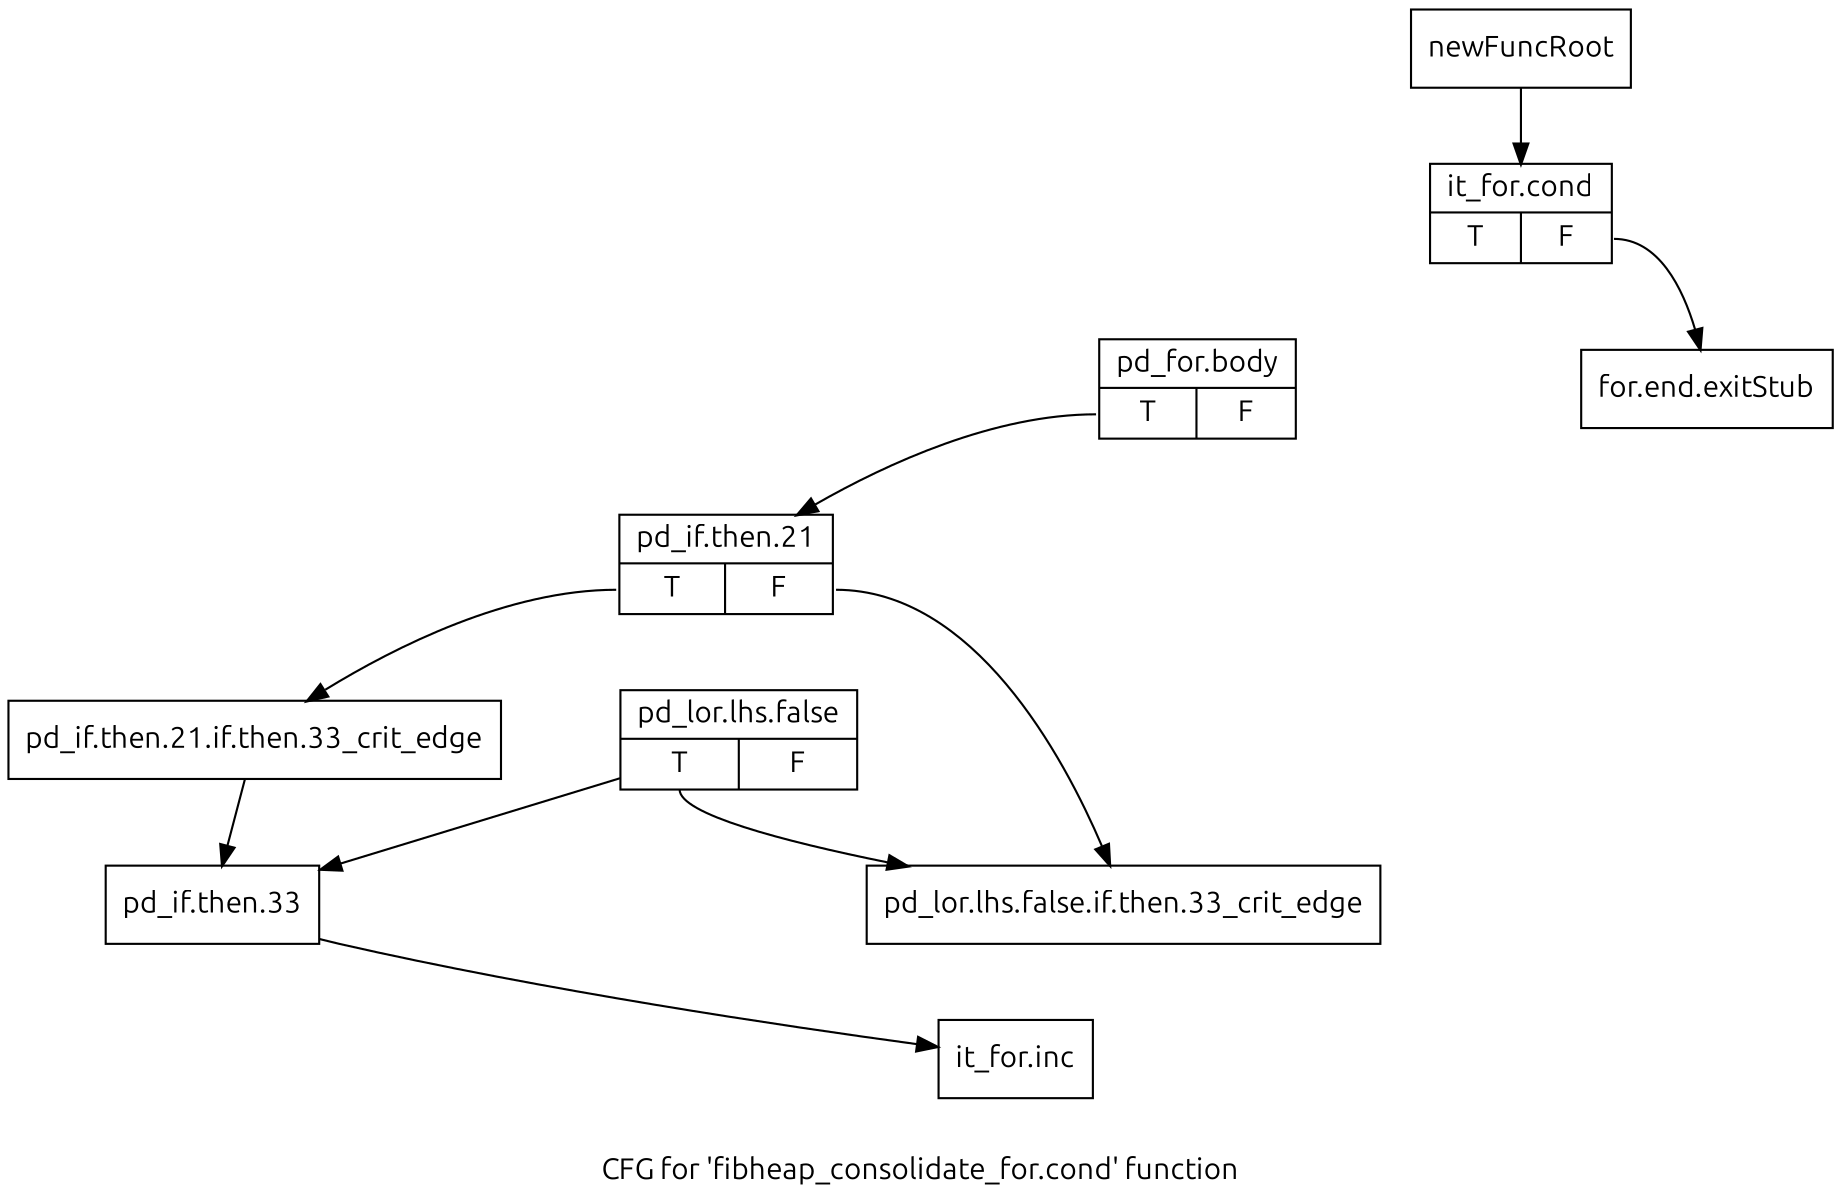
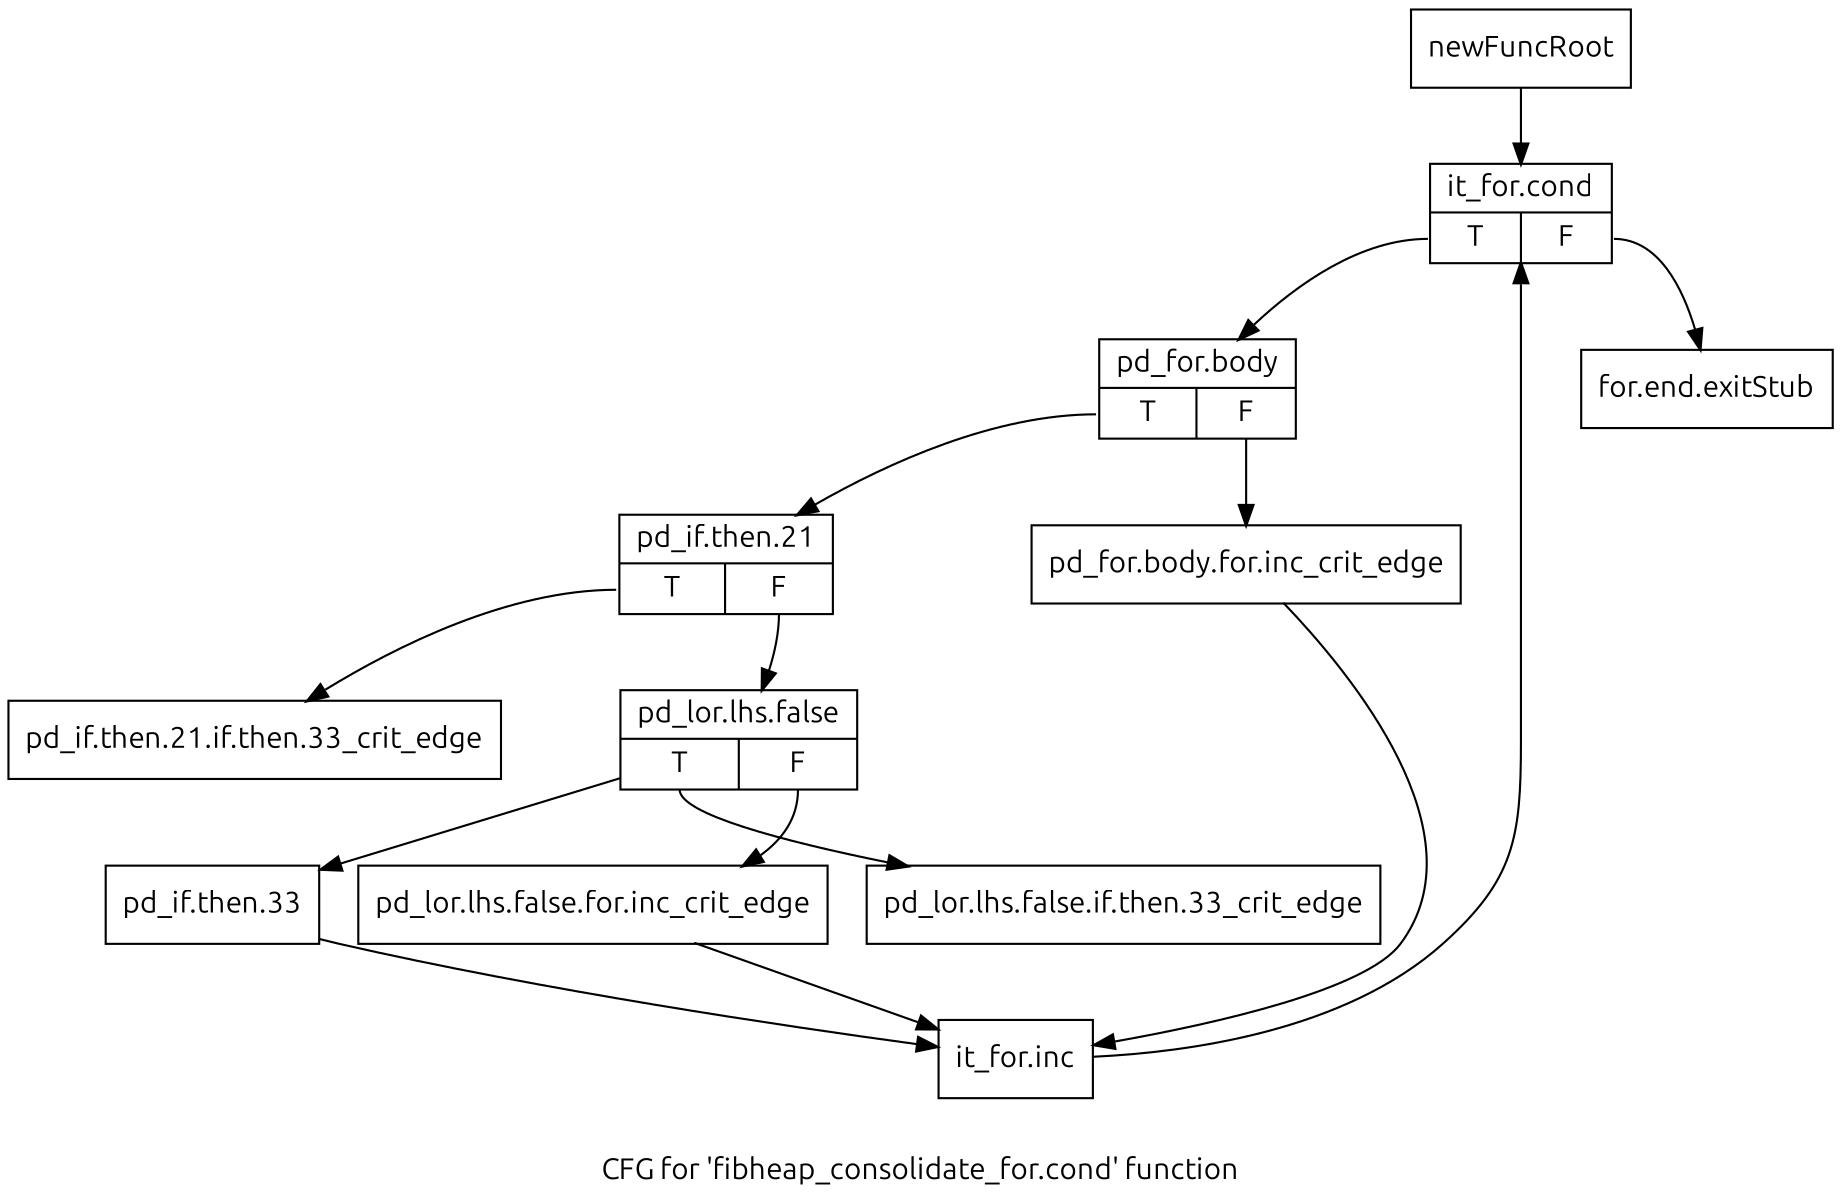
edge "it_for.cond" -> "pd_for.body": added
node "pd_for.body.for.inc_crit_edge": added
edge "pd_if.then.21" -> "pd_lor.lhs.false.if.then.33_crit_edge": now "pd_if.then.21" -> "pd_lor.lhs.false"
edge "pd_if.then.21.if.then.33_crit_edge" -> "pd_if.then.33": removed
edge "it_for.inc" -> "it_for.cond": added
node "pd_lor.lhs.false.for.inc_crit_edge": added
